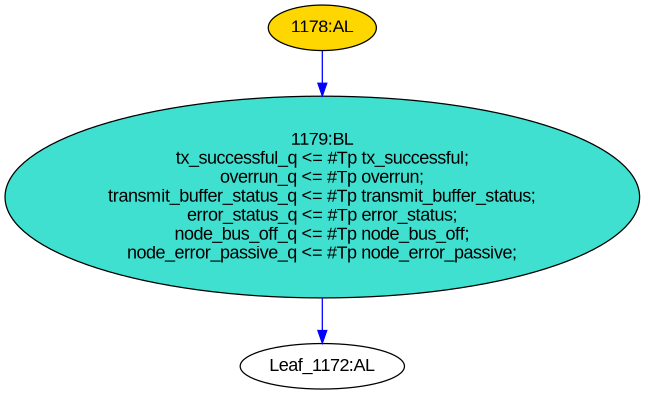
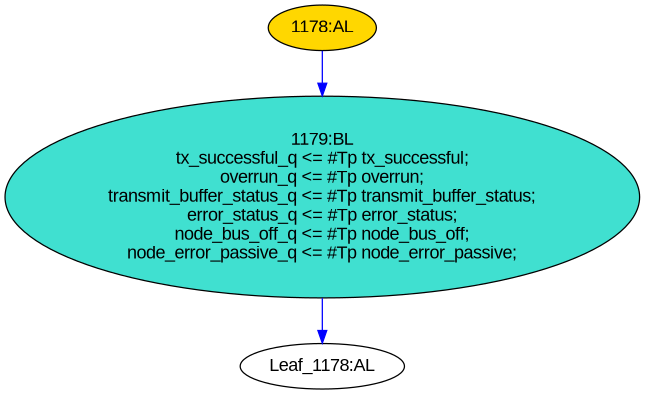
node "Leaf_1172:AL": label "Leaf_1172:AL" -> "Leaf_1178:AL"
